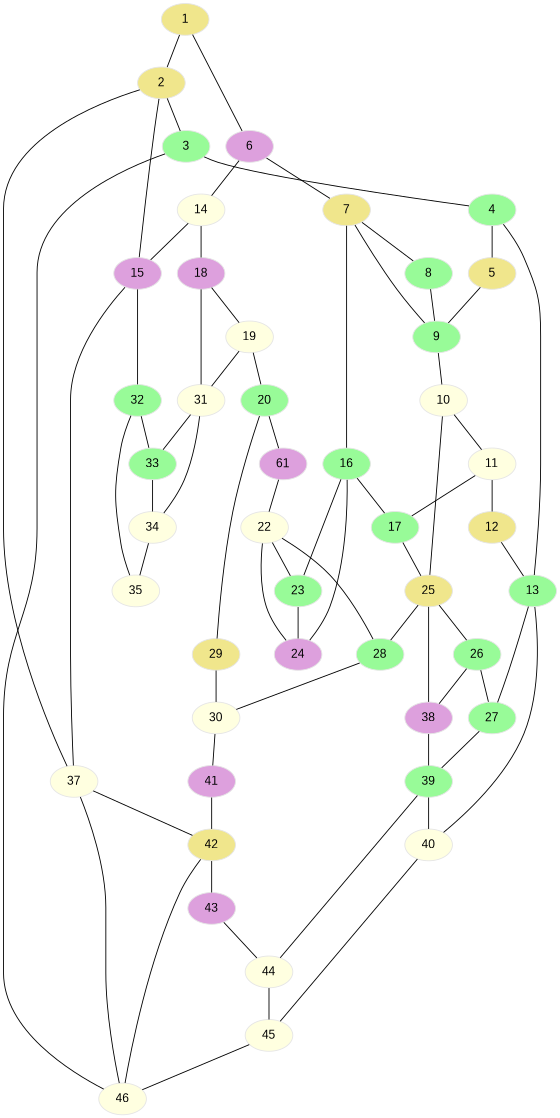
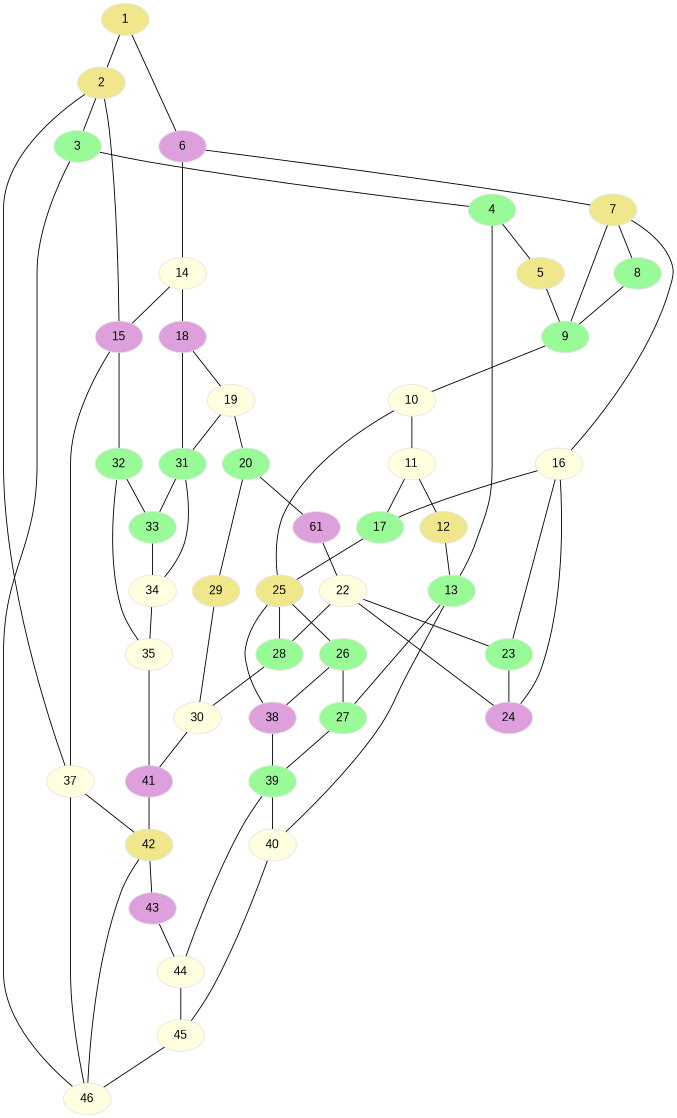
node "31": fillcolor lightyellow -> palegreen
node "16": fillcolor palegreen -> lightyellow
edge "35" -- "41": added
